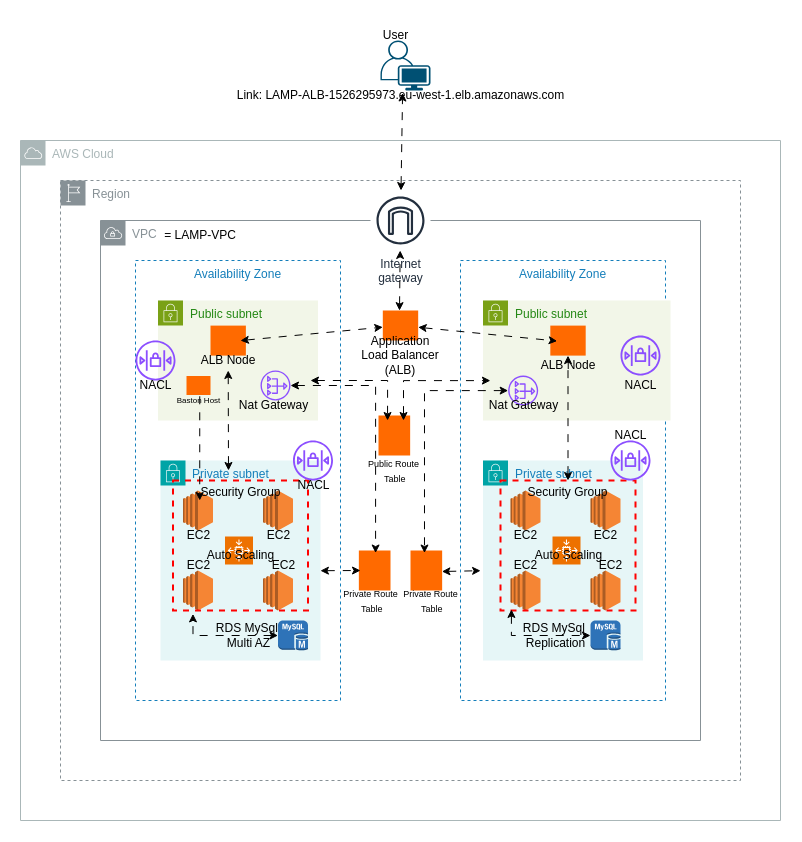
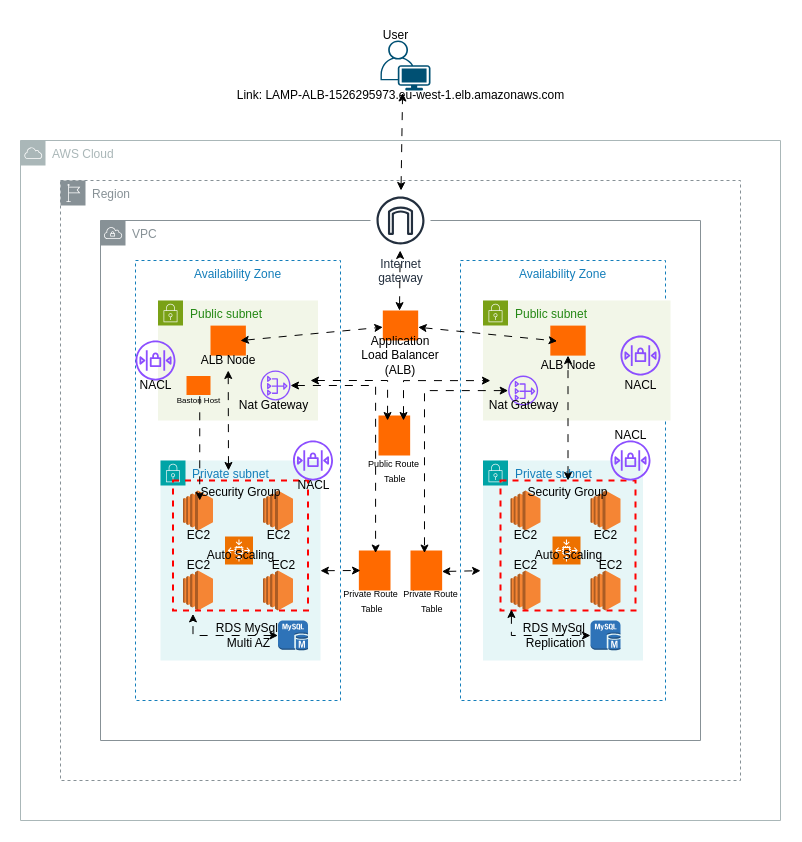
node "= LAMP-VPC": removed
